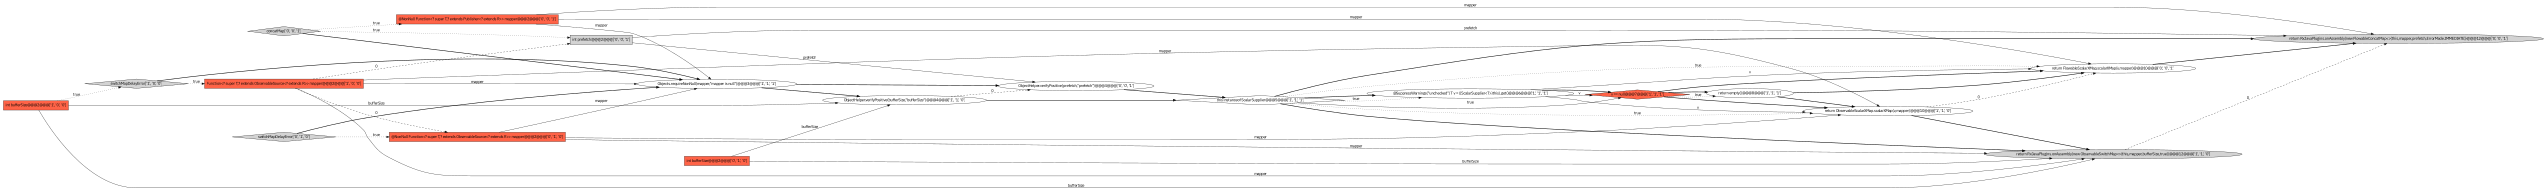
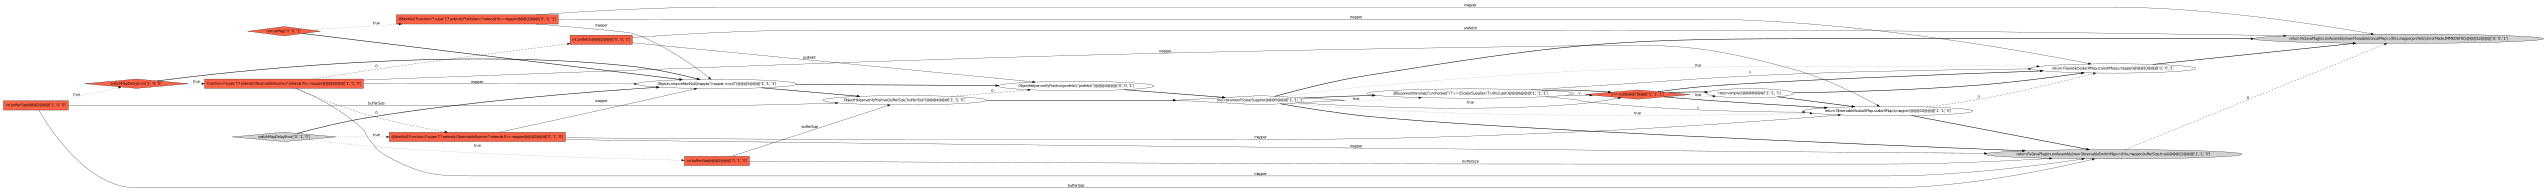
node "concatMap['0', '0', '1']": fillcolor lightgray -> tomato
edge "concatMap['0', '0', '1']" -> "int prefetch@@@2@@@['0', '0', '1']": removed, label "true"
node "int prefetch@@@2@@@['0', '0', '1']": fillcolor lightgray -> tomato
node "switchMapDelayError['1', '0', '0']": fillcolor lightgray -> tomato
edge "switchMapDelayError['0', '1', '0']" -> "int bufferSize@@@2@@@['0', '1', '0']": added, label "true"
